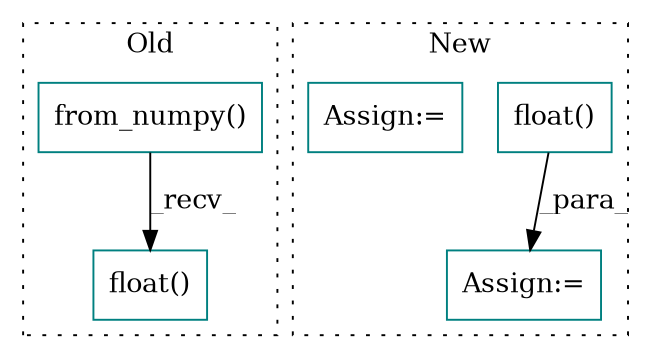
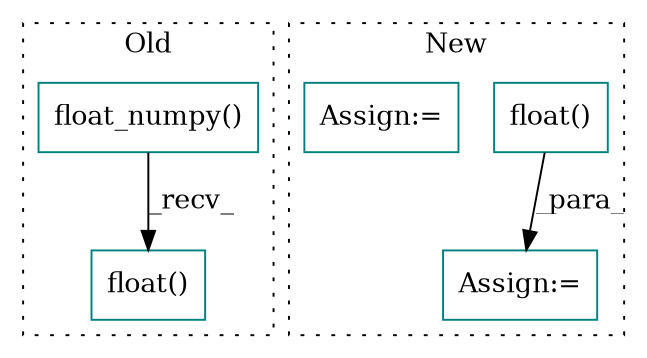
node "from_numpy()": label "from_numpy()" -> "float_numpy()"
